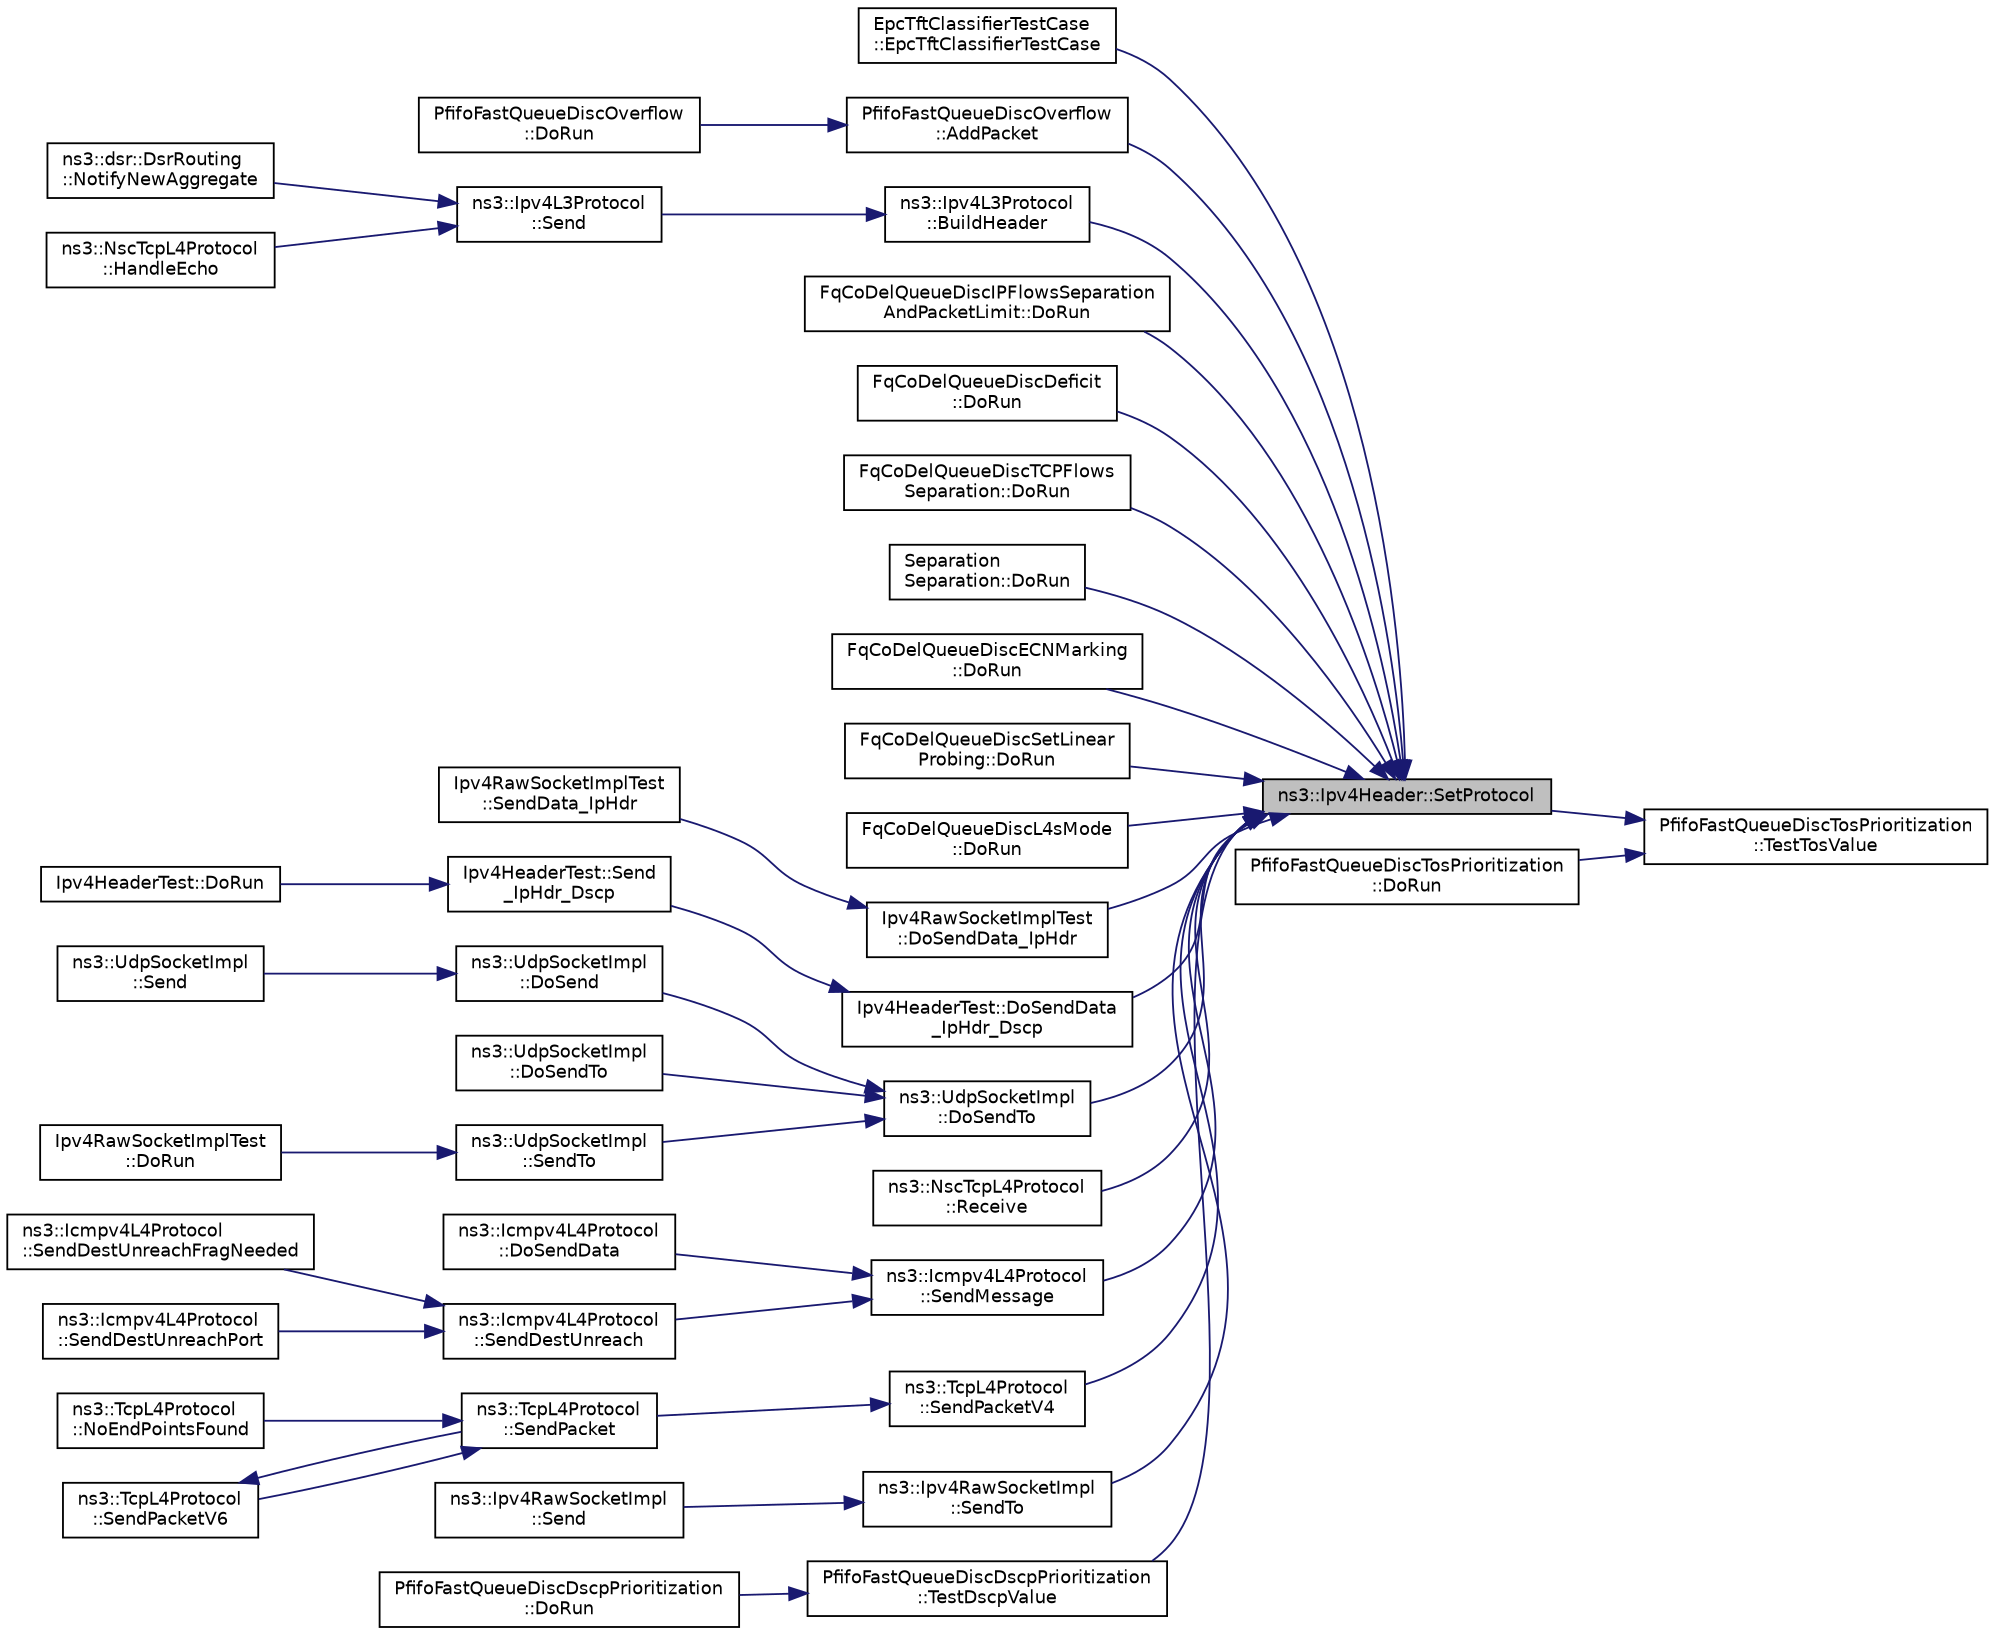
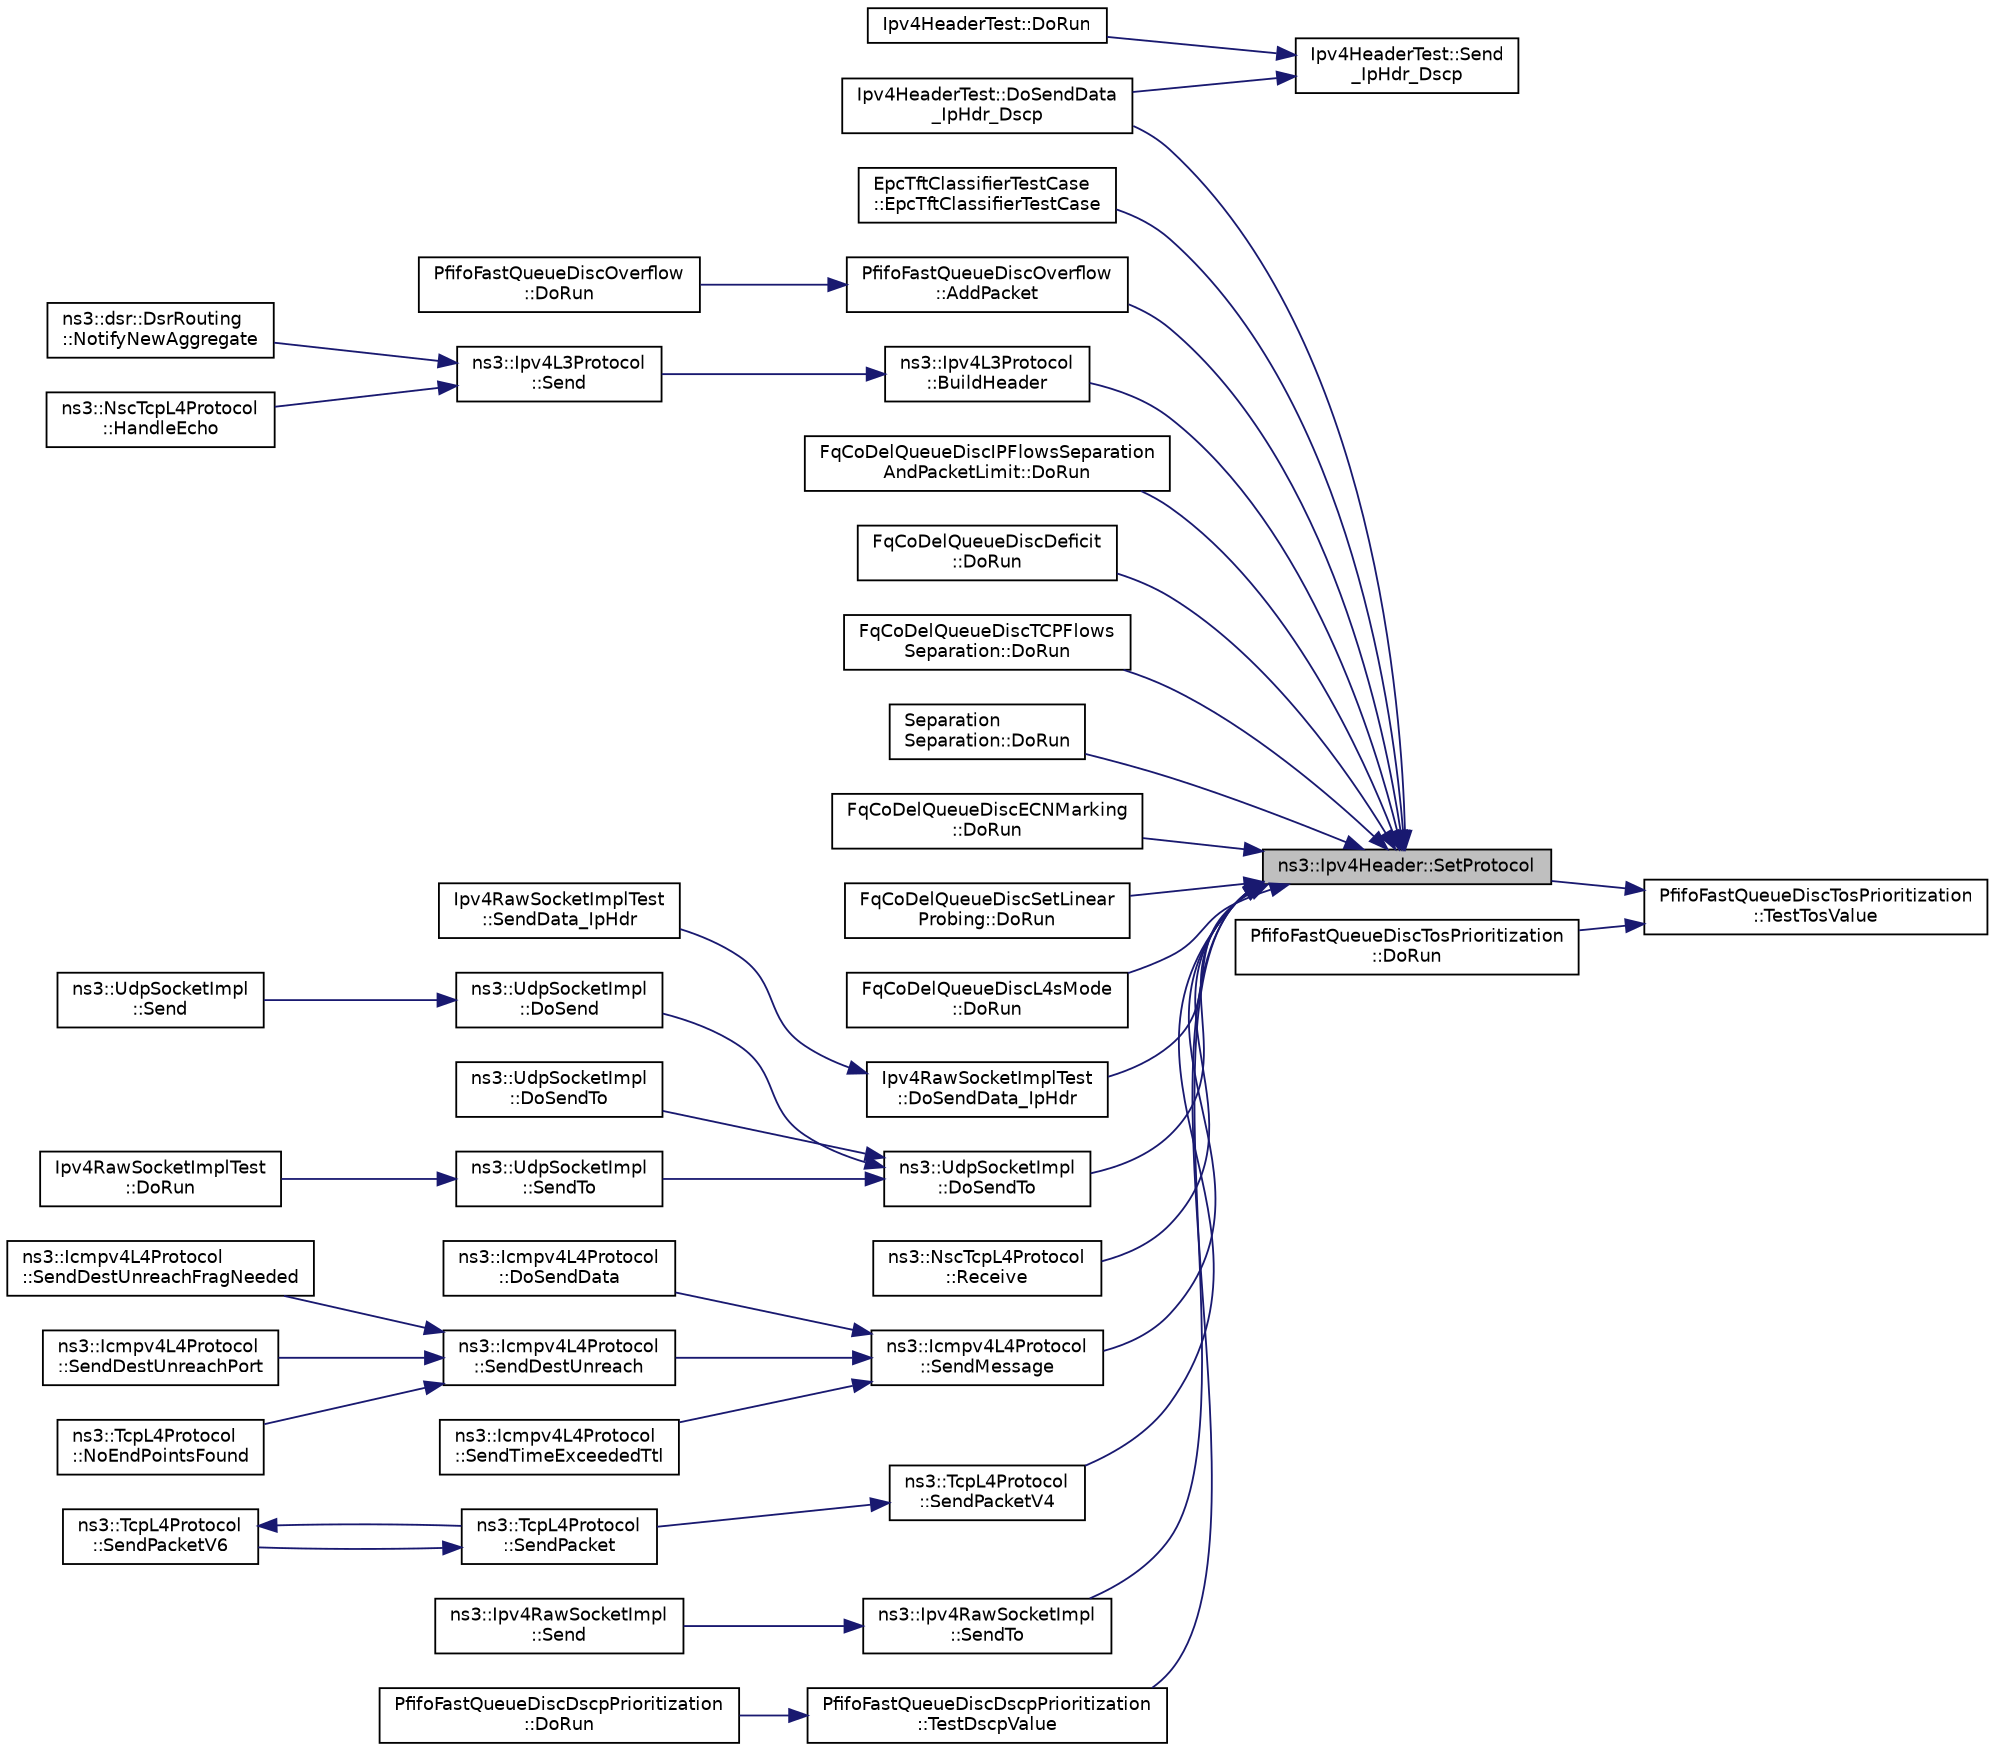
edge "Ipv4HeaderTest::Send _IpHdr_Dscp" -> "Ipv4HeaderTest::DoSendData _IpHdr_Dscp": reversed
edge "ns3::TcpL4Protocol ::NoEndPointsFound" -> "ns3::TcpL4Protocol ::SendPacket": now "ns3::TcpL4Protocol ::NoEndPointsFound" -> "ns3::Icmpv4L4Protocol ::SendDestUnreach"
node "ns3::Icmpv4L4Protocol ::SendTimeExceededTtl": added
